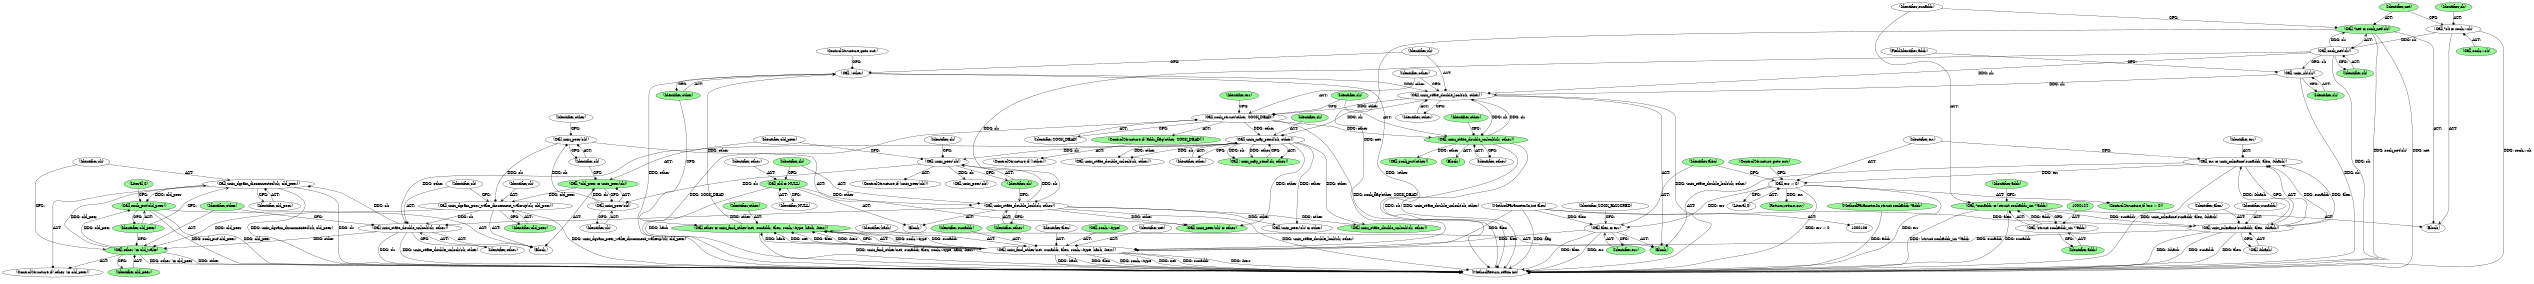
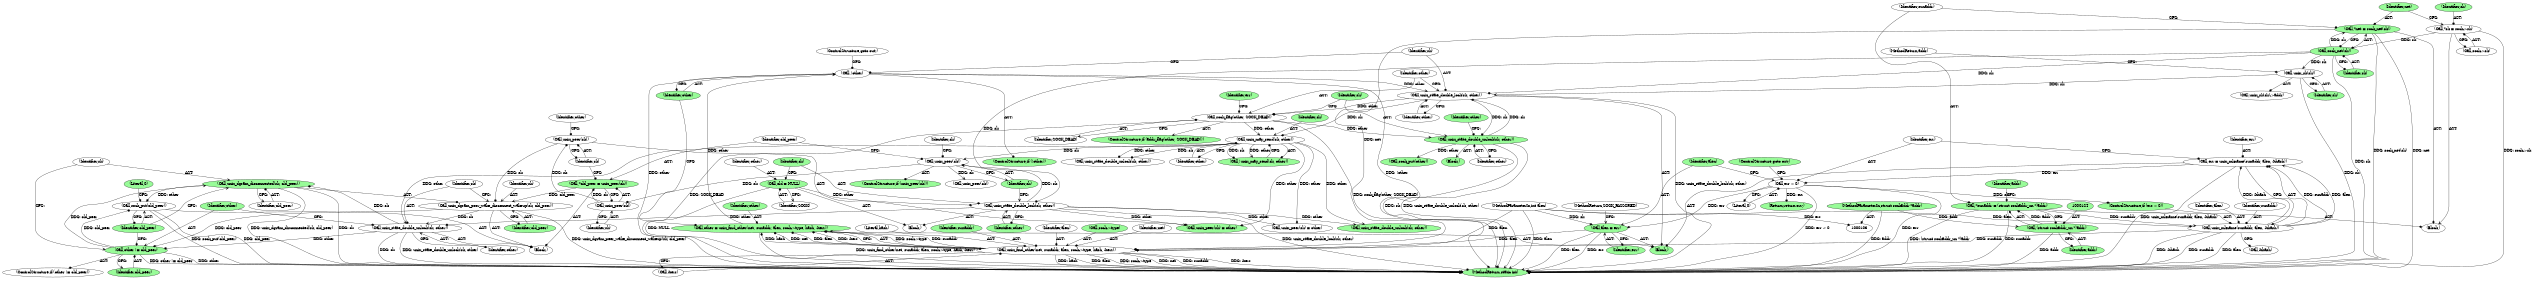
edge "(Call,*net = sock_net(sk))" -> "(Call,sock_net(sk))": added, label "CFG:"
edge "(Call,*sk = sock->sk)" -> "(Call,sock->sk)": added, label "CFG:"
node "(FieldIdentifier,addr)": label "(FieldIdentifier,addr)" -> "(MethodReturn,addr)"
node "(Call,sock_net(sk))": fillcolor white -> palegreen
node "(Call,sock->sk)": fillcolor palegreen -> white
edge "(Call,sock_net(sk))" -> "(Call,unix_sk(sk))": label "CFG: sk" -> "DDG: sk"
node "(Call,unix_sk(sk)->addr)": added
node "(Call,sock_struct(other, SOCK_DEAD))": label "(Call,sock_struct(other, SOCK_DEAD))" -> "(Call,sock_flag(other, SOCK_DEAD))"
edge "(ControlStructure,if (addr_flag(other, SOCK_DEAD)))" -> "(ControlStructure,if (!other))": now "(Call,!other)" -> "(ControlStructure,if (!other))"
node "(ControlStructure,if (!other))": fillcolor white -> palegreen
node "(Call,unix_dgram_disconnected(sk, old_peer))": fillcolor white -> palegreen
node "(ControlStructure,if (unix_peer(sk)))": fillcolor white -> palegreen
edge "(Call,unix_dgram_disconnected(sk, old_peer))" -> "(Call,sock_put(old_peer))": label "DDG: old_peer" -> "DDG: other"
edge "(Call,err < 0)" -> "(ControlStructure,if (err < 0))": label "AST: " -> "DDG: sk"
edge "(Call,unix_dgram_disconnected(sk, old_peer))" -> "(ControlStructure,if (other != old_peer))": now "(Call,unix_dgram_disconnected(sk, old_peer))" -> "(Call,unix_dgram_peer_wake_disconnect_wakeup(sk, old_peer))"
edge "(Call,err = unix_mkname(sunaddr, alen, &hash))" -> "(Call,unix_mkname(sunaddr, alen, &hash))": arrowhead dot -> diamond
node "(Call,sock_put(old_peer))": fillcolor palegreen -> white
node "(Identifier,NULL)": label "(Identifier,NULL)" -> "(Identifier,SOCK)"
node "(Identifier,SOCK_PASSCRED)": label "(Identifier,SOCK_PASSCRED)" -> "(MethodReturn,SOCK_PASSCRED)"
edge "(MethodParameterIn,struct sockaddr *addr)" -> "1000103": added, label "AST:"
edge "(MethodParameterIn,int alen)" -> "(Call,alen = err)": label "DDG: alen" -> "DDG: sk"
edge "(MethodParameterIn,int alen)" -> "1000103": label "AST: " -> "DDG: err"
edge "(MethodParameterIn,struct sockaddr *addr)" -> "(Call,(struct sockaddr_un *)addr)": added, label "DDG: addr"
edge "(Call,old = NULL)" -> "(MethodReturn,static int)": label "DDG: hash" -> "DDG: NULL"
node "(Identifier,hash)": label "(Identifier,hash)" -> "(Literal,hash)"
node "(Call,alen = err)": fillcolor white -> palegreen
node "(Call,(struct sockaddr_un *)addr)": fillcolor white -> palegreen
edge "(MethodParameterIn,int alen)" -> "(MethodReturn,static int)": label "DDG: flag" -> "DDG: alen"
edge "(Call,&hash)" -> "(Call,unix_mkname(sunaddr, alen, &hash))": now "(ControlStructure,if (err < 0))" -> "(Call,unix_mkname(sunaddr, alen, &hash))"
node "(Call,other != old_wake)": label "(Call,other != old_wake)" -> "(Call,other != old_peer)"
edge "(Call,(struct sockaddr_un *)addr)" -> "(MethodReturn,static int)": added, label "DDG: addr"
node "(Call,&err)": added
node "(MethodReturn,static int)": fillcolor white -> palegreen
